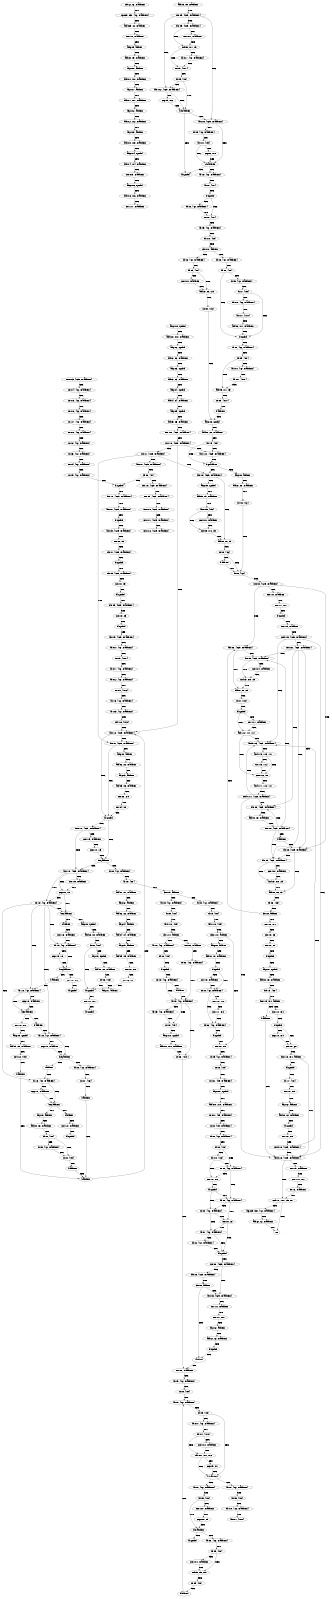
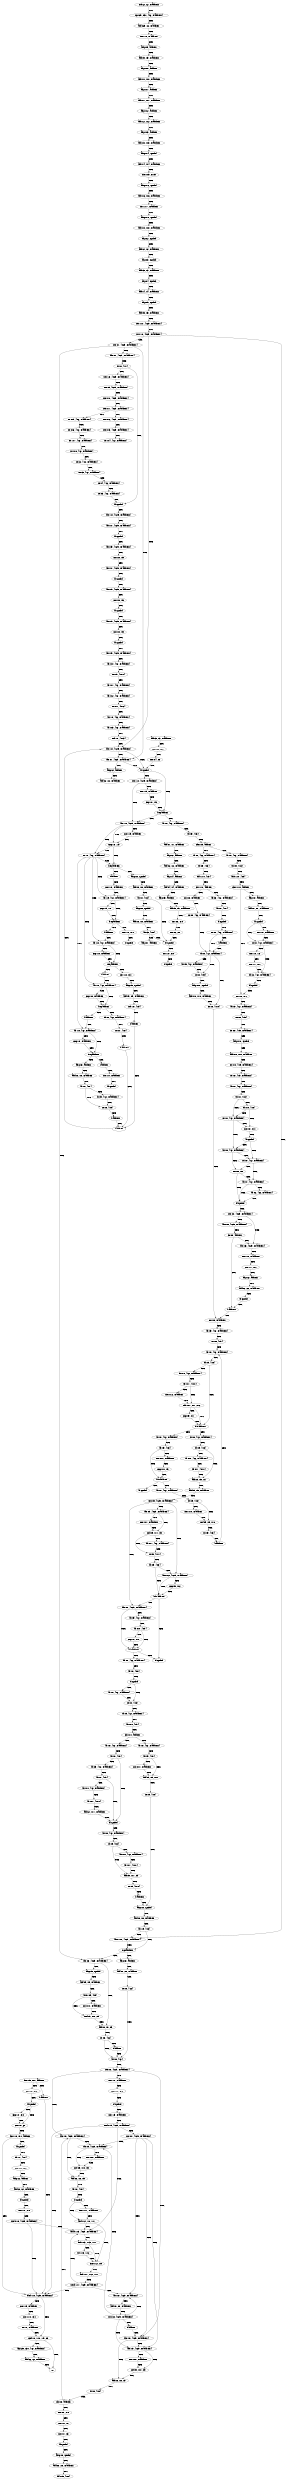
node "mov x15 , # address": label "mov x15 , # address" -> "mov x15 , # ret"
edge "mov w17 , # address" -> "adrp x18 , symbol": added, label "CFG"
edge "str x14 , [ sp , # address ]" -> "str x15 , [ sp , # address ]": now "stur x11 , [ x29 , #- address ]" -> "str x15 , [ sp , # address ]"
edge "str x15 , [ sp , # address ]" -> "str x16 , [ sp , # address ]": label "CFG" -> "DFG"
edge "stur x12 , [ x29 , #- address ]" -> "stur x13 , [ x29 , #- address ]": added, label "CFG"
node "adrp x3 , address": removed
edge "ldrb w9 , [ x8 ]" -> "tbnz w9 , # 0 , address": removed, label "DFG"
node "add x9 , x9 , x11": added
